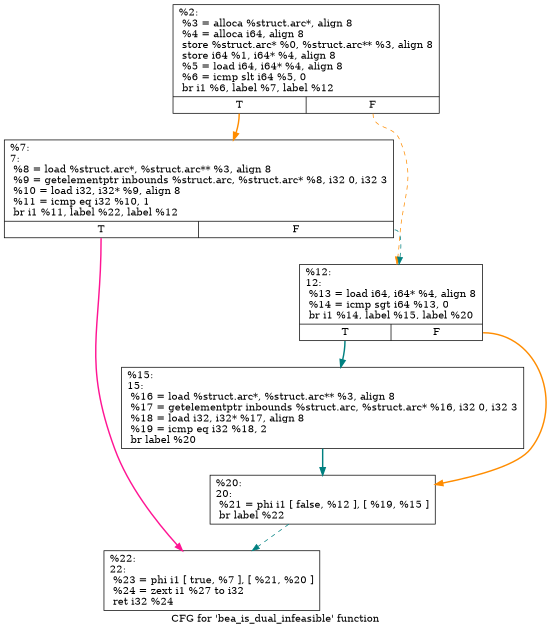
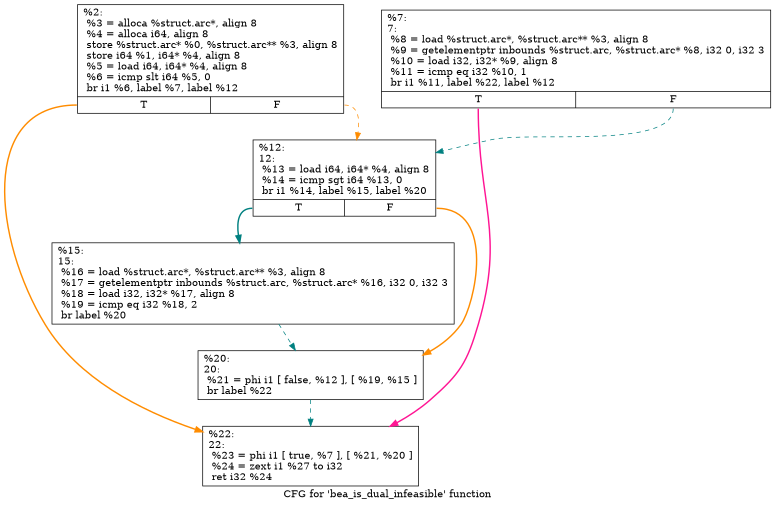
edge "%2:" -> "%7:": now "%2:" -> "%22:"
edge "%15:" -> "%20:": style bold -> dashed
